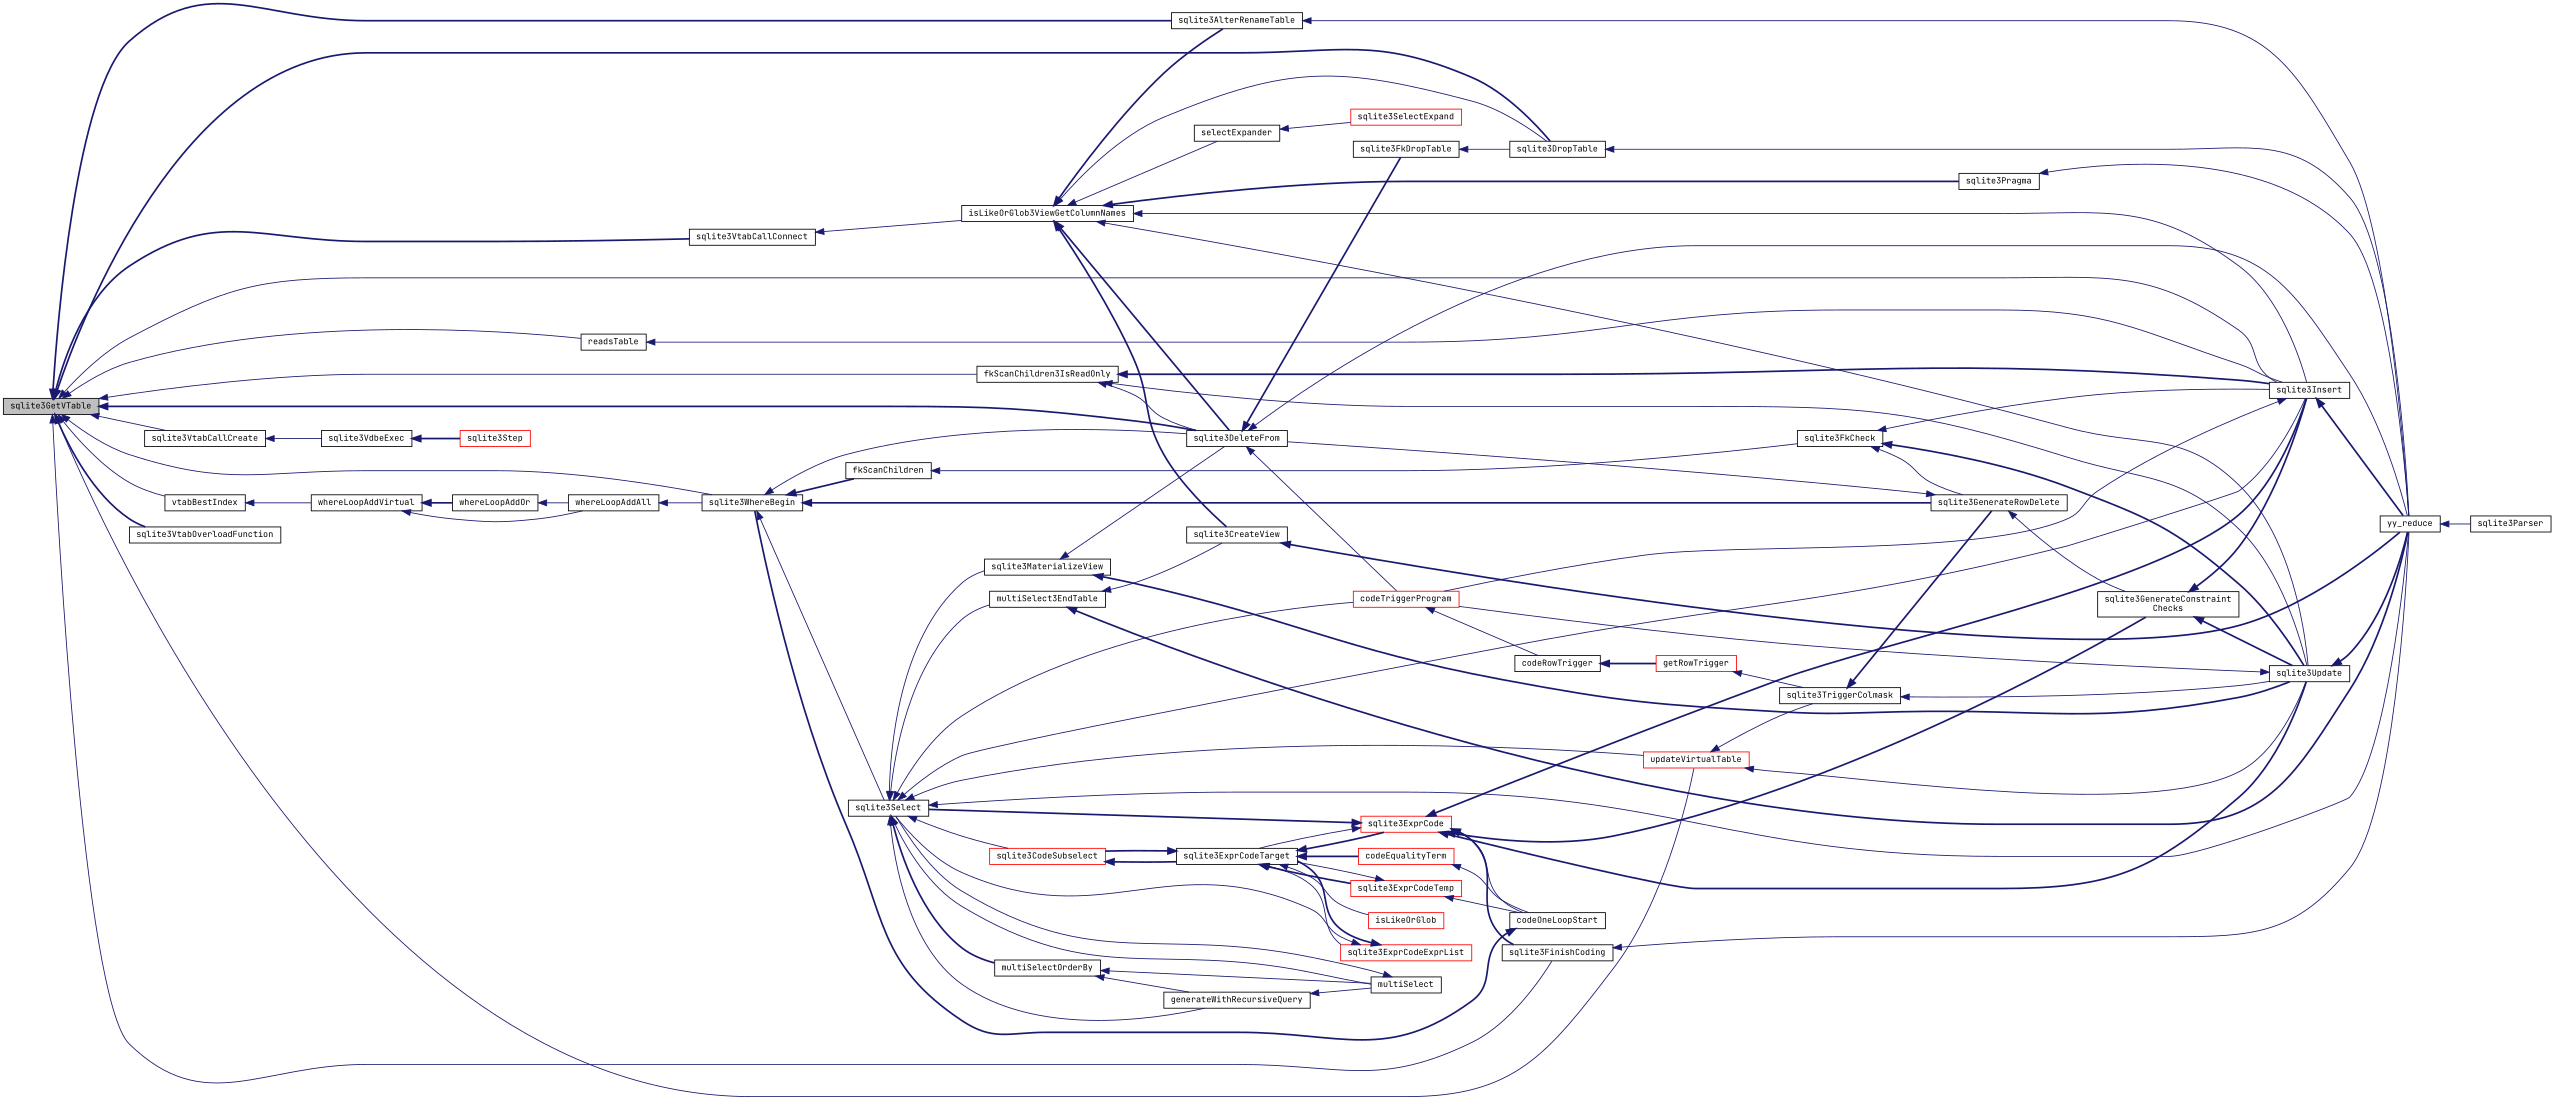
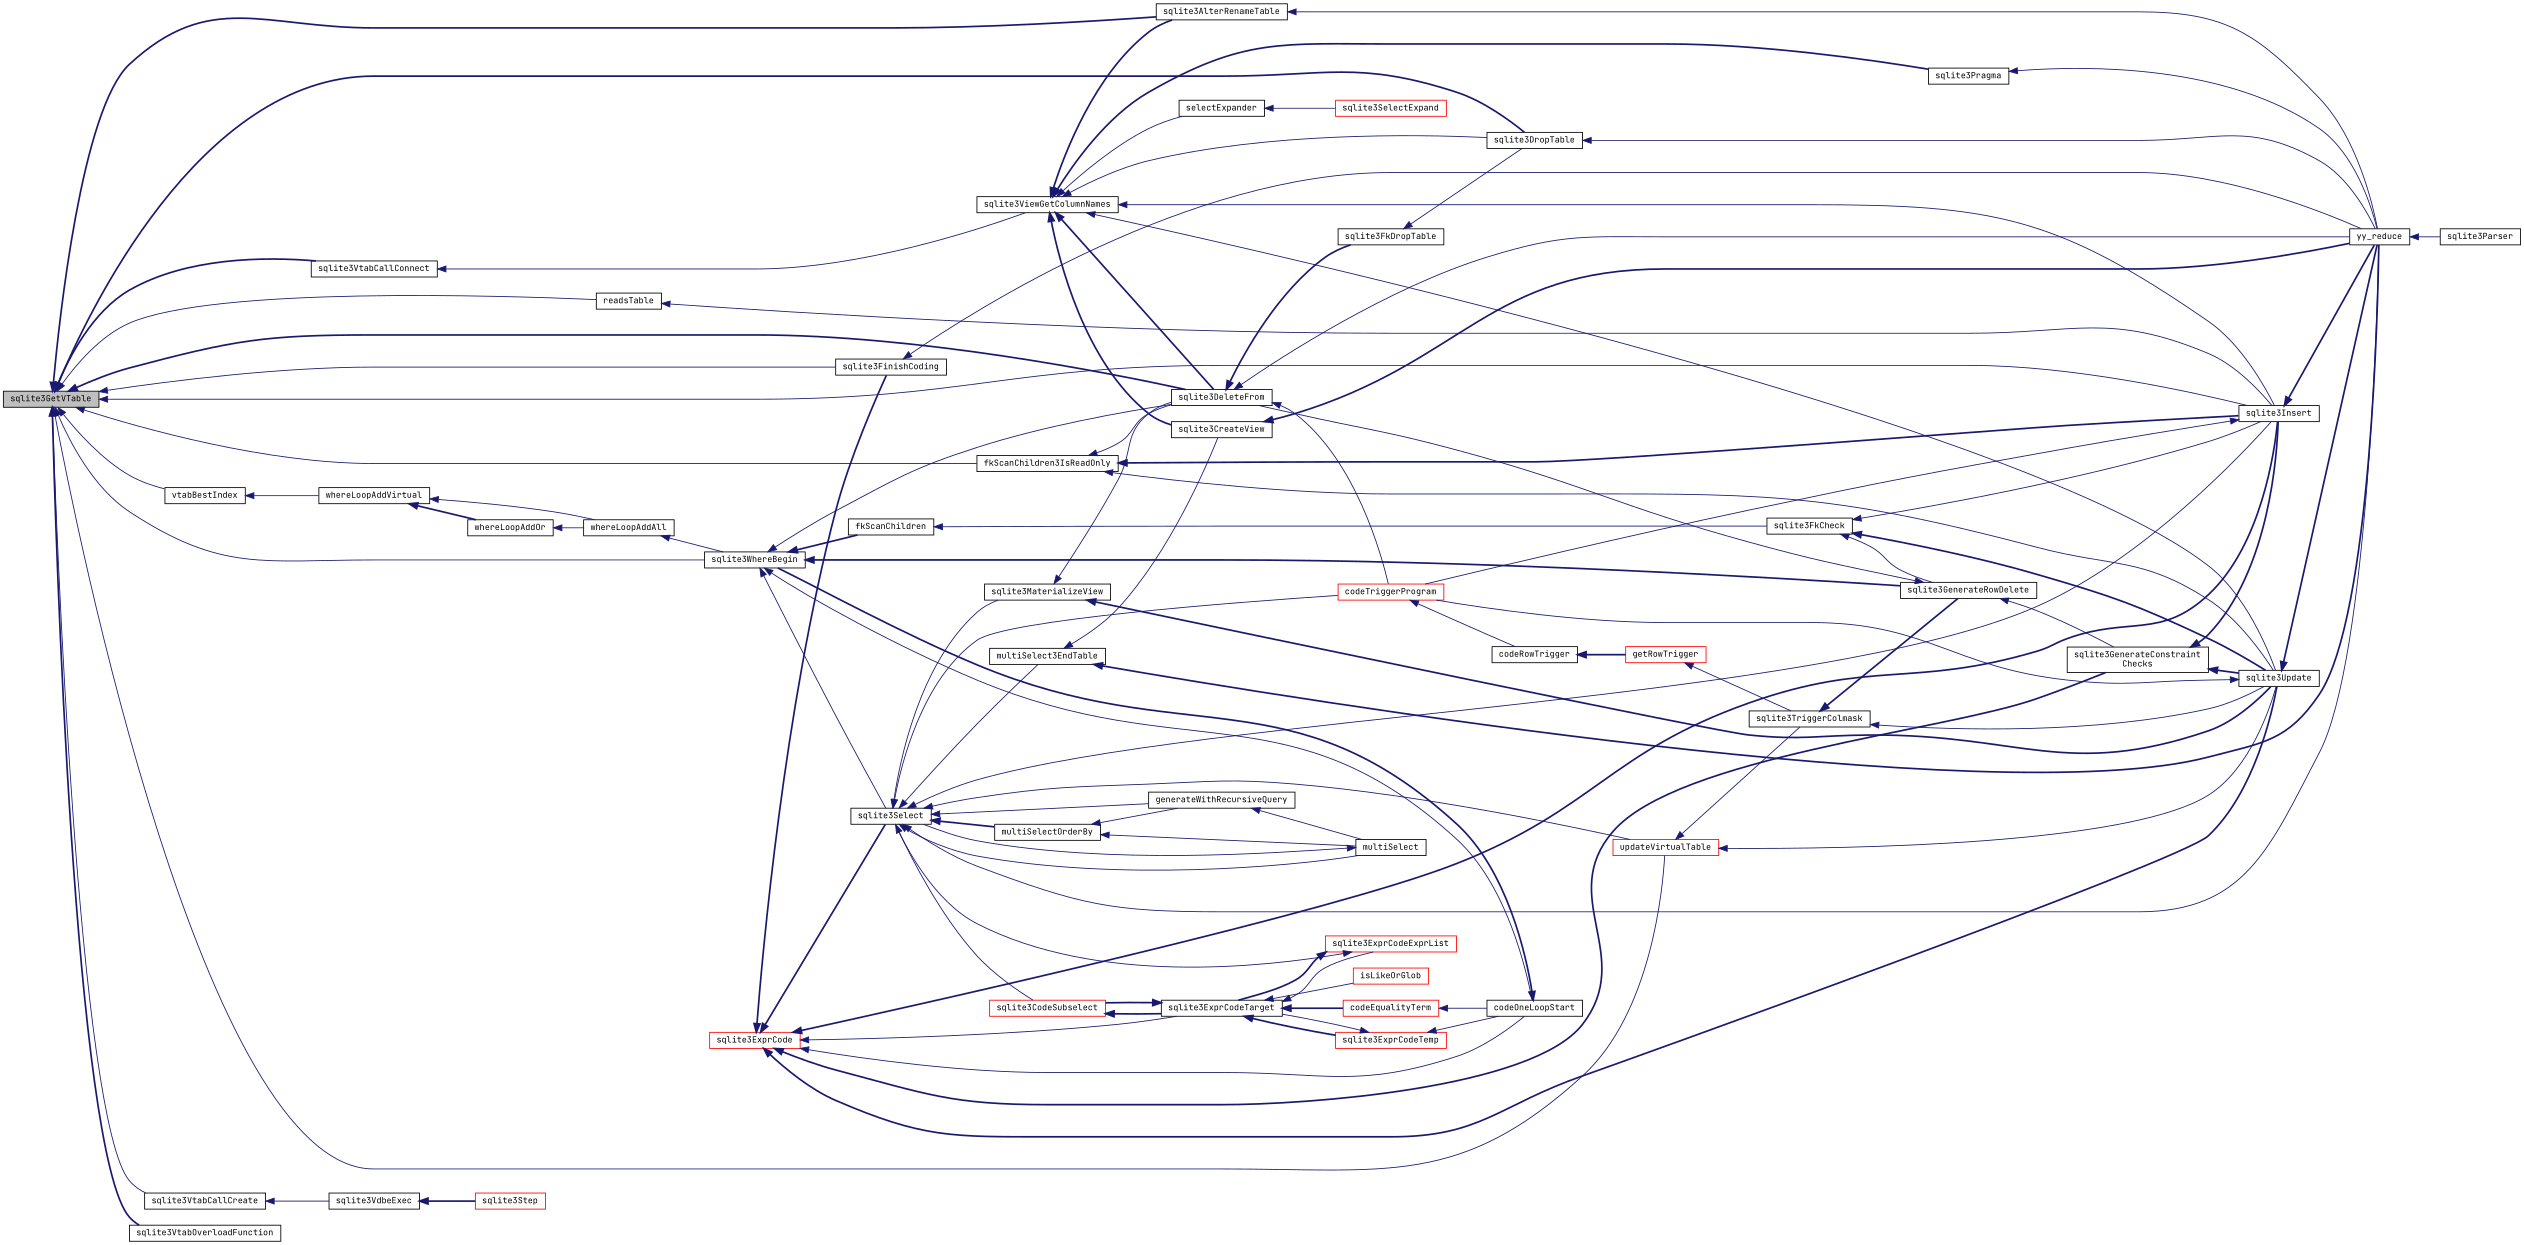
node "isLikeOrGlob3ViewGetColumnNames": label "isLikeOrGlob3ViewGetColumnNames" -> "sqlite3ViewGetColumnNames"
edge "codeOneLoopStart" -> "sqlite3WhereBegin": added
edge "sqlite3ExprCode" -> "sqlite3ExprCodeTarget": removed
